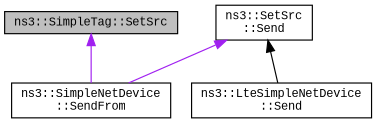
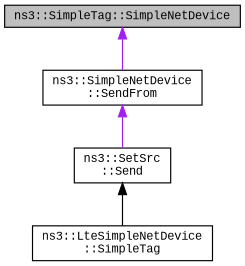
node "ns3::SimpleTag::SetSrc": label "ns3::SimpleTag::SetSrc" -> "ns3::SimpleTag::SimpleNetDevice"
edge "ns3::SimpleNetDevice ::SendFrom" -> "ns3::SetSrc ::Send": reversed
node "ns3::LteSimpleNetDevice ::Send": label "ns3::LteSimpleNetDevice ::Send" -> "ns3::LteSimpleNetDevice ::SimpleTag"
